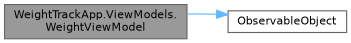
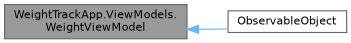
edge "WeightTrackApp.ViewModels. WeightViewModel" -> "ObservableObject": reversed
